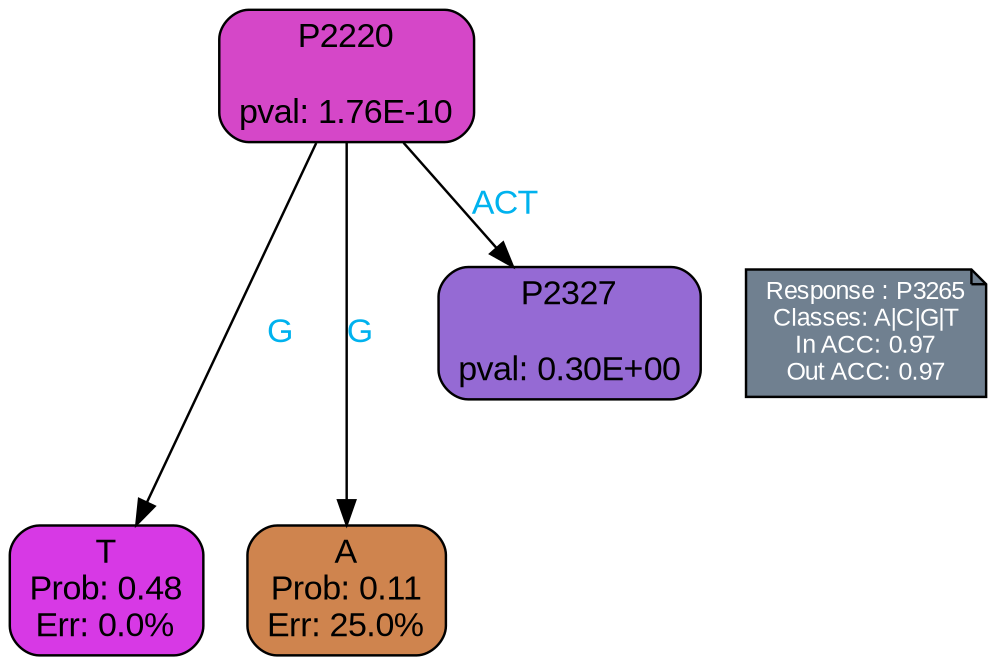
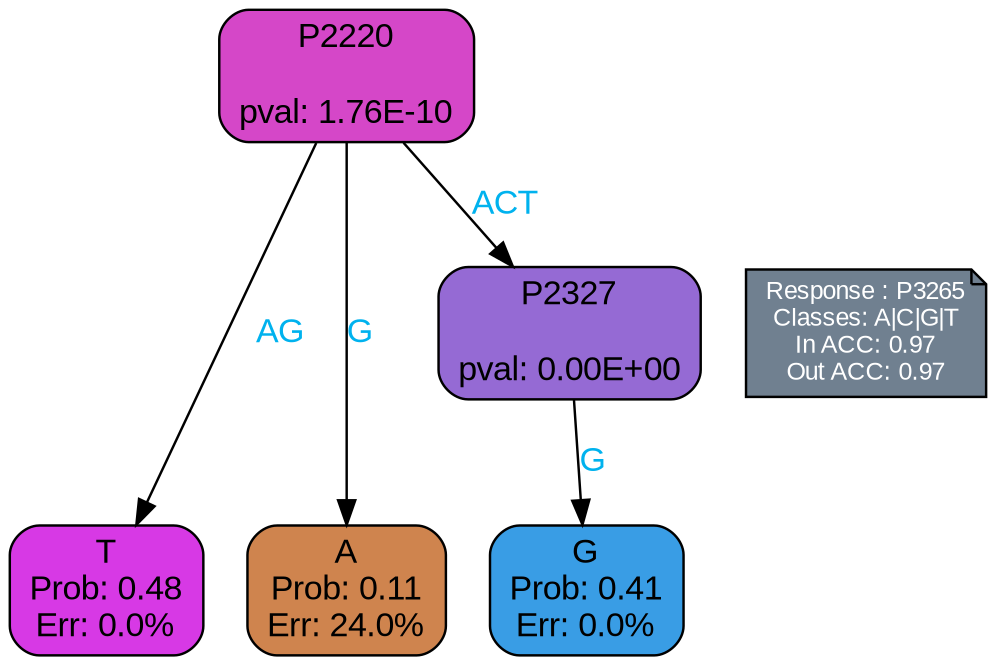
edge "P2220 pval: 1.76E-10" -> "T Prob: 0.48 Err: 0.0%": label "G" -> "AG"
node "P2327 pval: 0.30E+00": label "P2327 pval: 0.30E+00" -> "P2327 pval: 0.00E+00"
node "A Prob: 0.11 Err: 25.0%": label "A Prob: 0.11 Err: 25.0%" -> "A Prob: 0.11 Err: 24.0%"
node "G Prob: 0.41 Err: 0.0%": added
